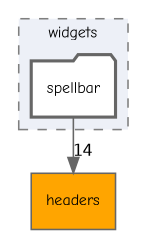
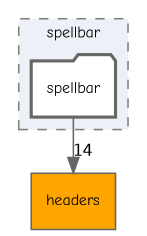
cluster "widgets": label "widgets" -> "spellbar"
